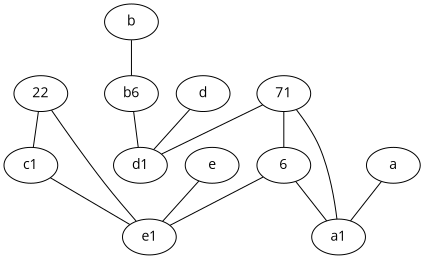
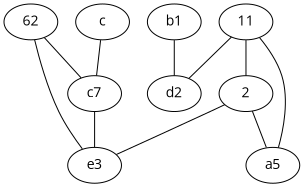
node "c": added
node "b": removed
node "22": label "22" -> "62"
node "b6": label "b6" -> "b1"
node "d": removed
node "71": label "71" -> "11"
node "c1": label "c1" -> "c7"
node "d1": label "d1" -> "d2"
node "e": removed
node "6": label "6" -> "2"
node "a": removed
node "e1": label "e1" -> "e3"
node "a1": label "a1" -> "a5"
